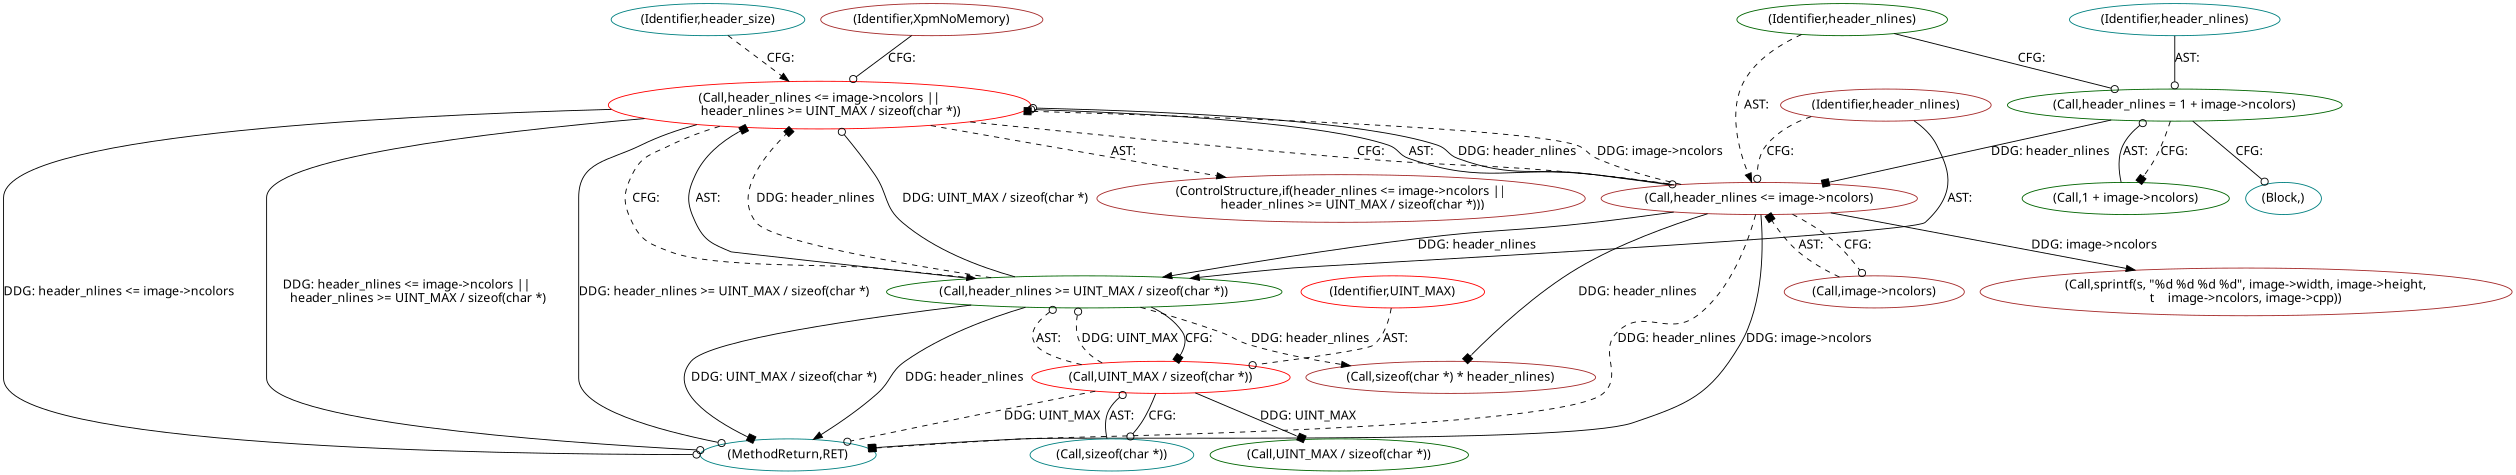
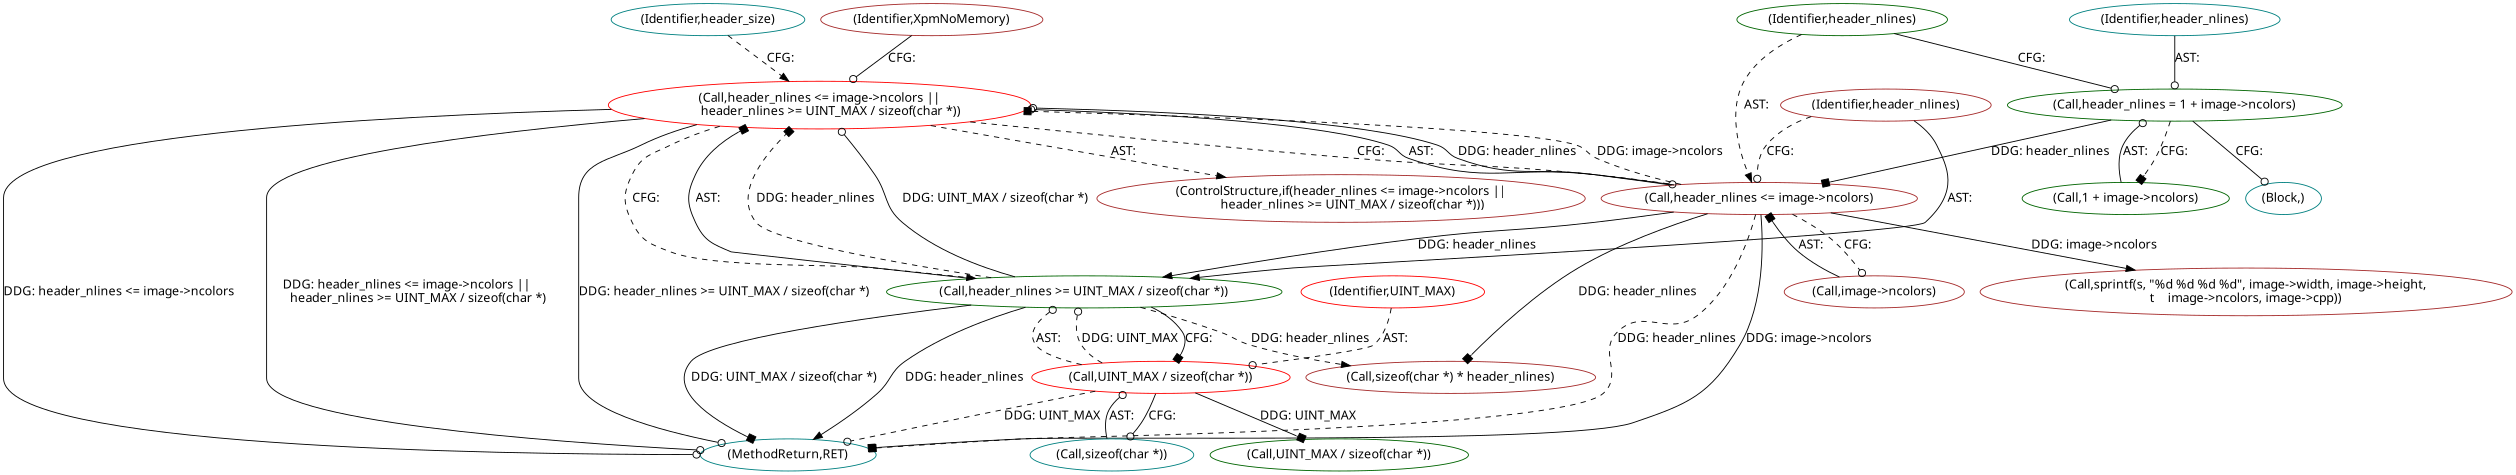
edge "(Call,image->ncolors)" -> "(Call,header_nlines <= image->ncolors)": style dashed -> solid
